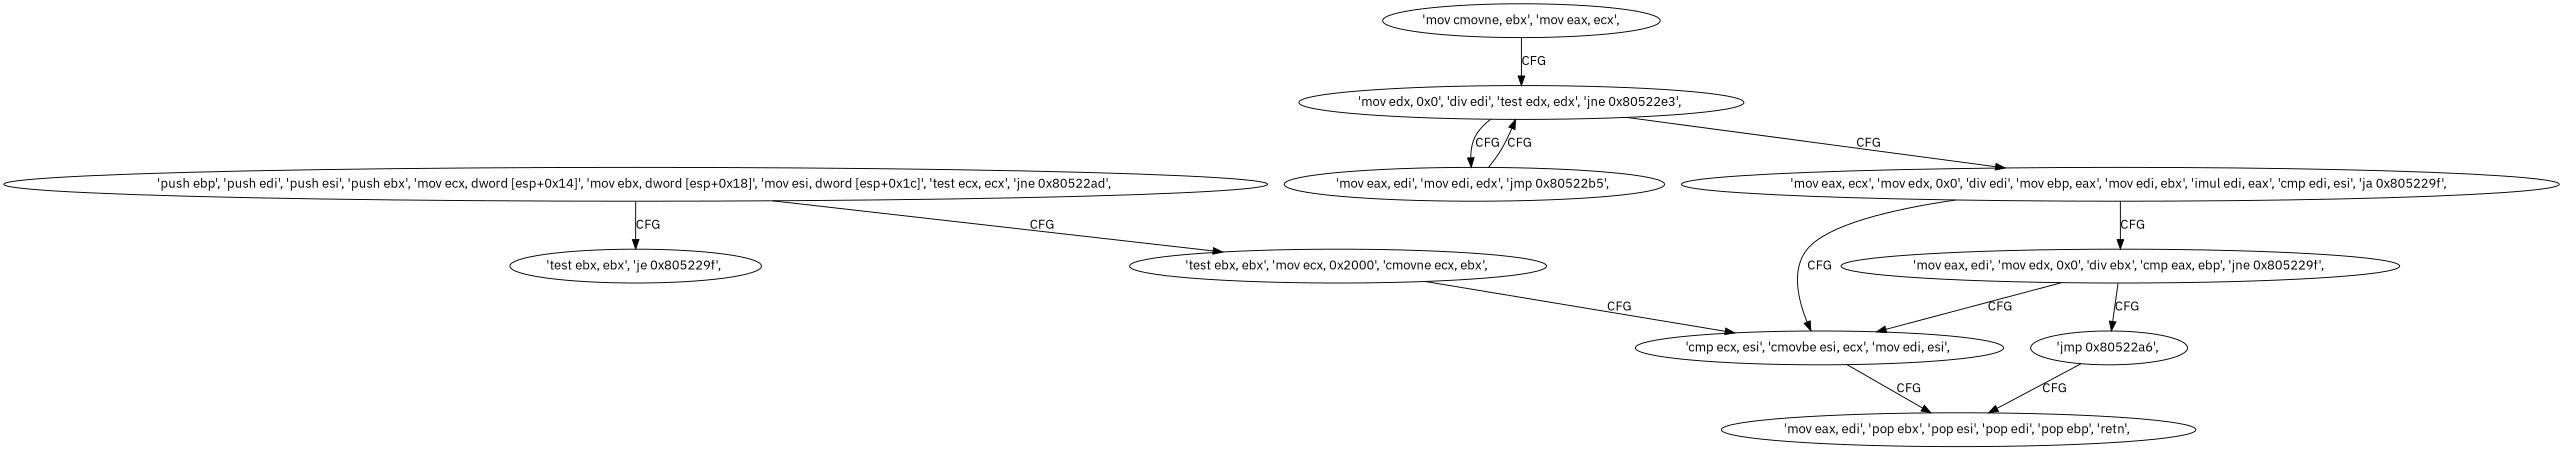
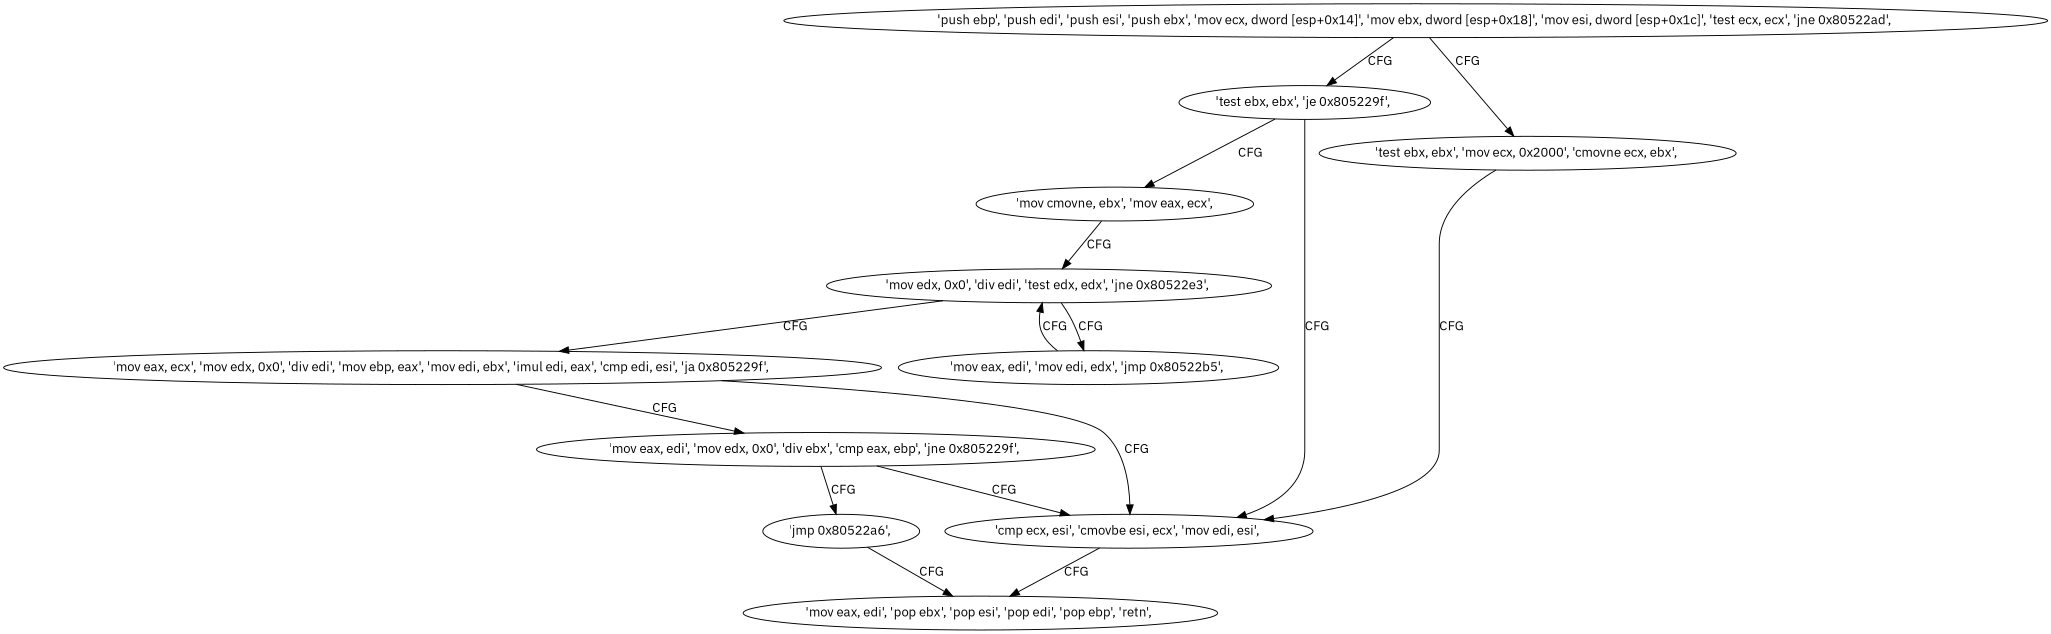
edge "'test ebx, ebx', 'je 0x805229f'," -> "'mov cmovne, ebx', 'mov eax, ecx',": added, label "CFG"
edge "'test ebx, ebx', 'je 0x805229f'," -> "'cmp ecx, esi', 'cmovbe esi, ecx', 'mov edi, esi',": added, label "CFG"
